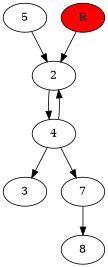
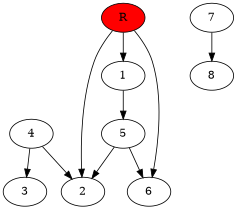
node "1": added
edge "2" -> "4": removed
edge "4" -> "7": removed
node "6": added
